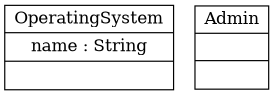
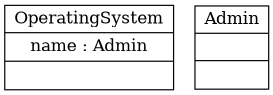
node "OperatingSystem": text "name : String" -> "name : Admin"
